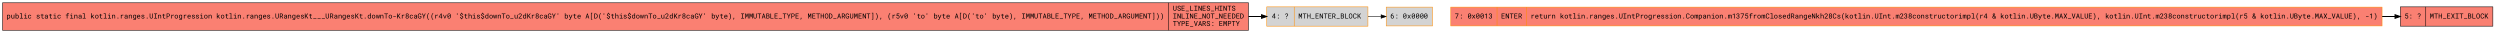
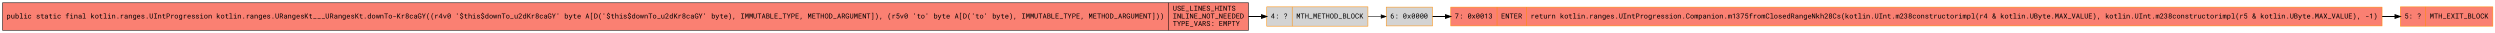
node "4: ?": text "MTH_ENTER_BLOCK" -> "MTH_METHOD_BLOCK"
edge "6: 0x0000" -> "7: 0x0013": added
node "5: ?": color black -> darkorange
